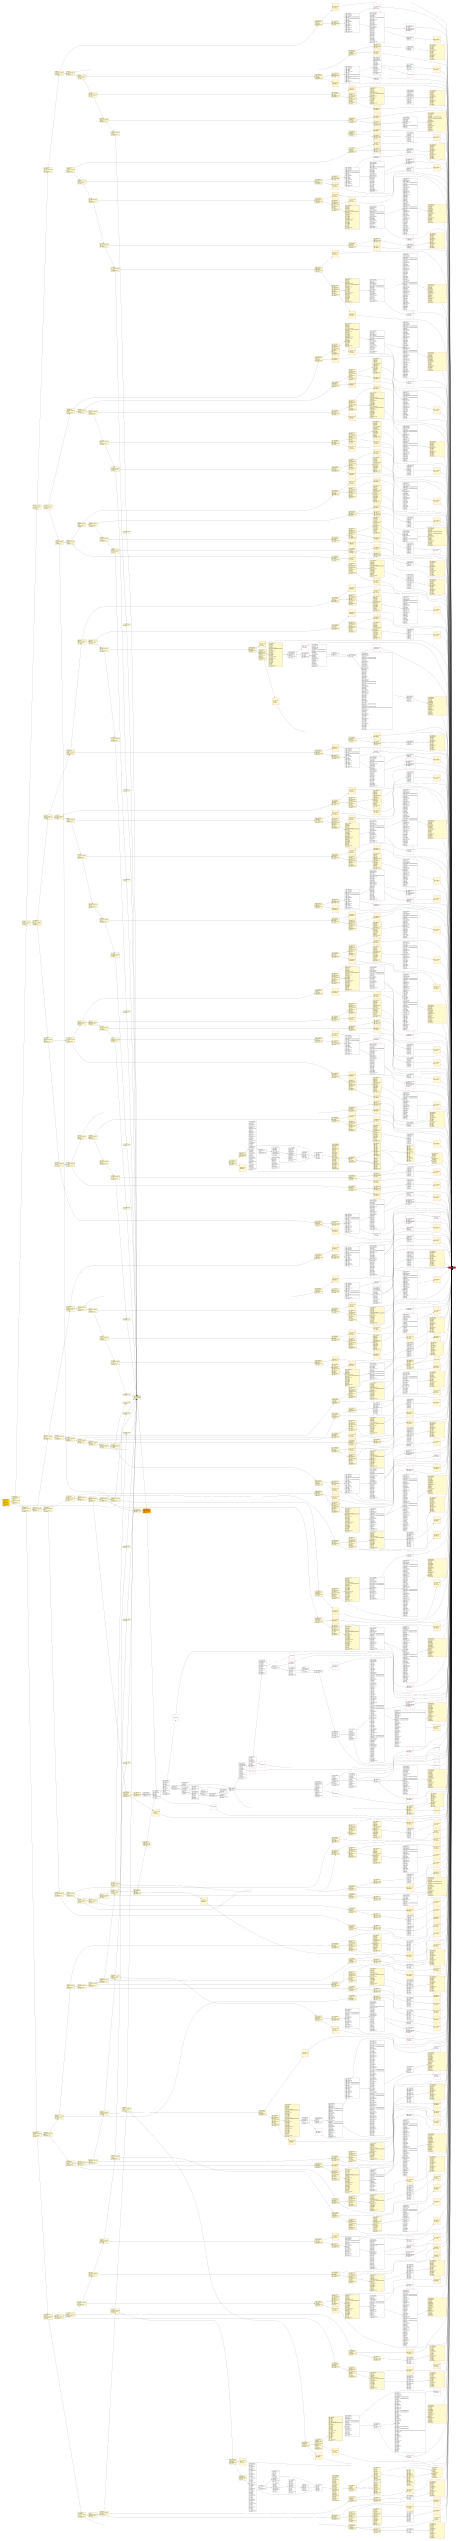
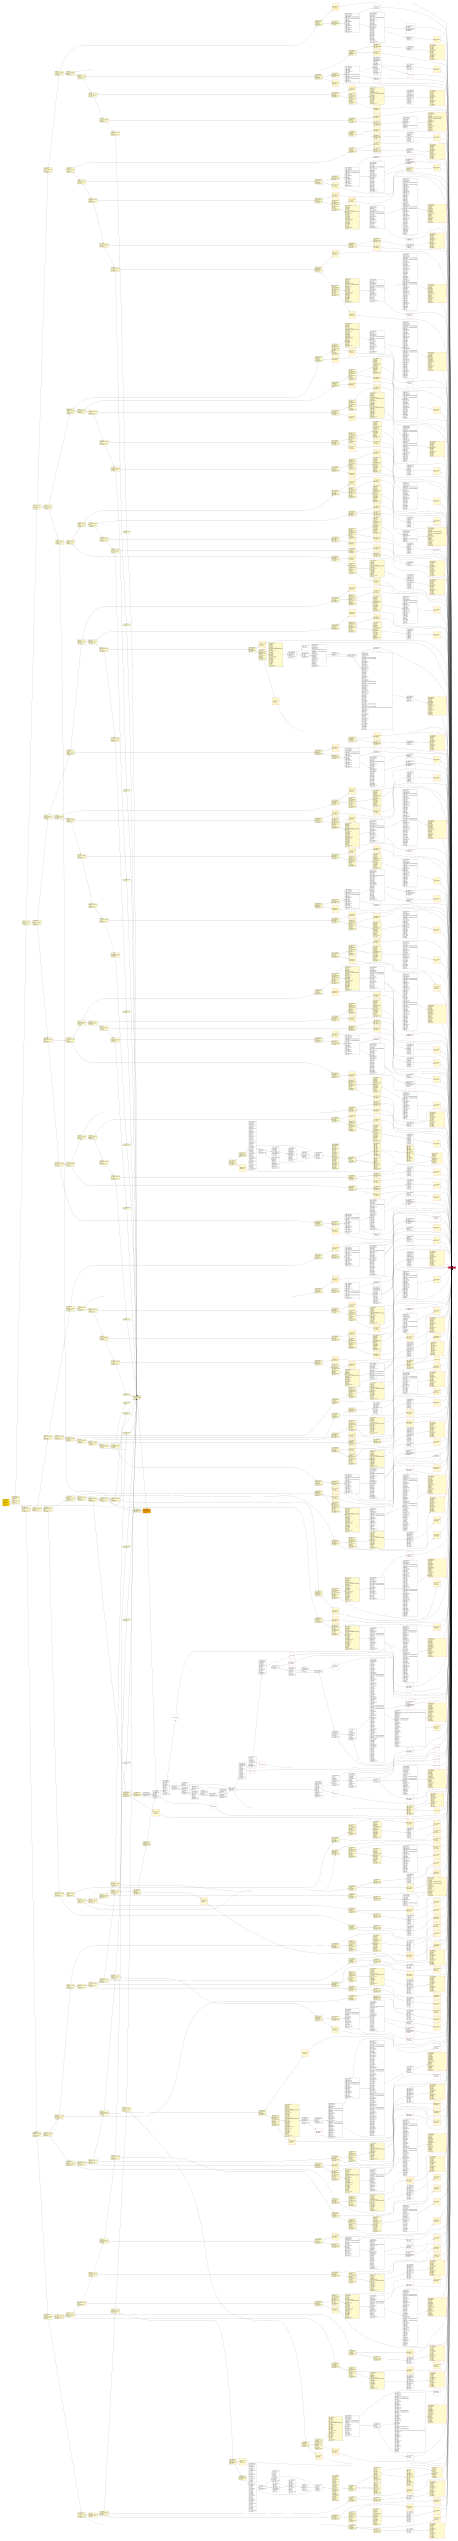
node "13341: JUMPDEST 13342: POP 13343: POP 13344: JUMP": fillcolor white -> lemonchiffon
node "1167: PUSH2 0x04ca 1170: JUMP": fillcolor lemonchiffon -> white
